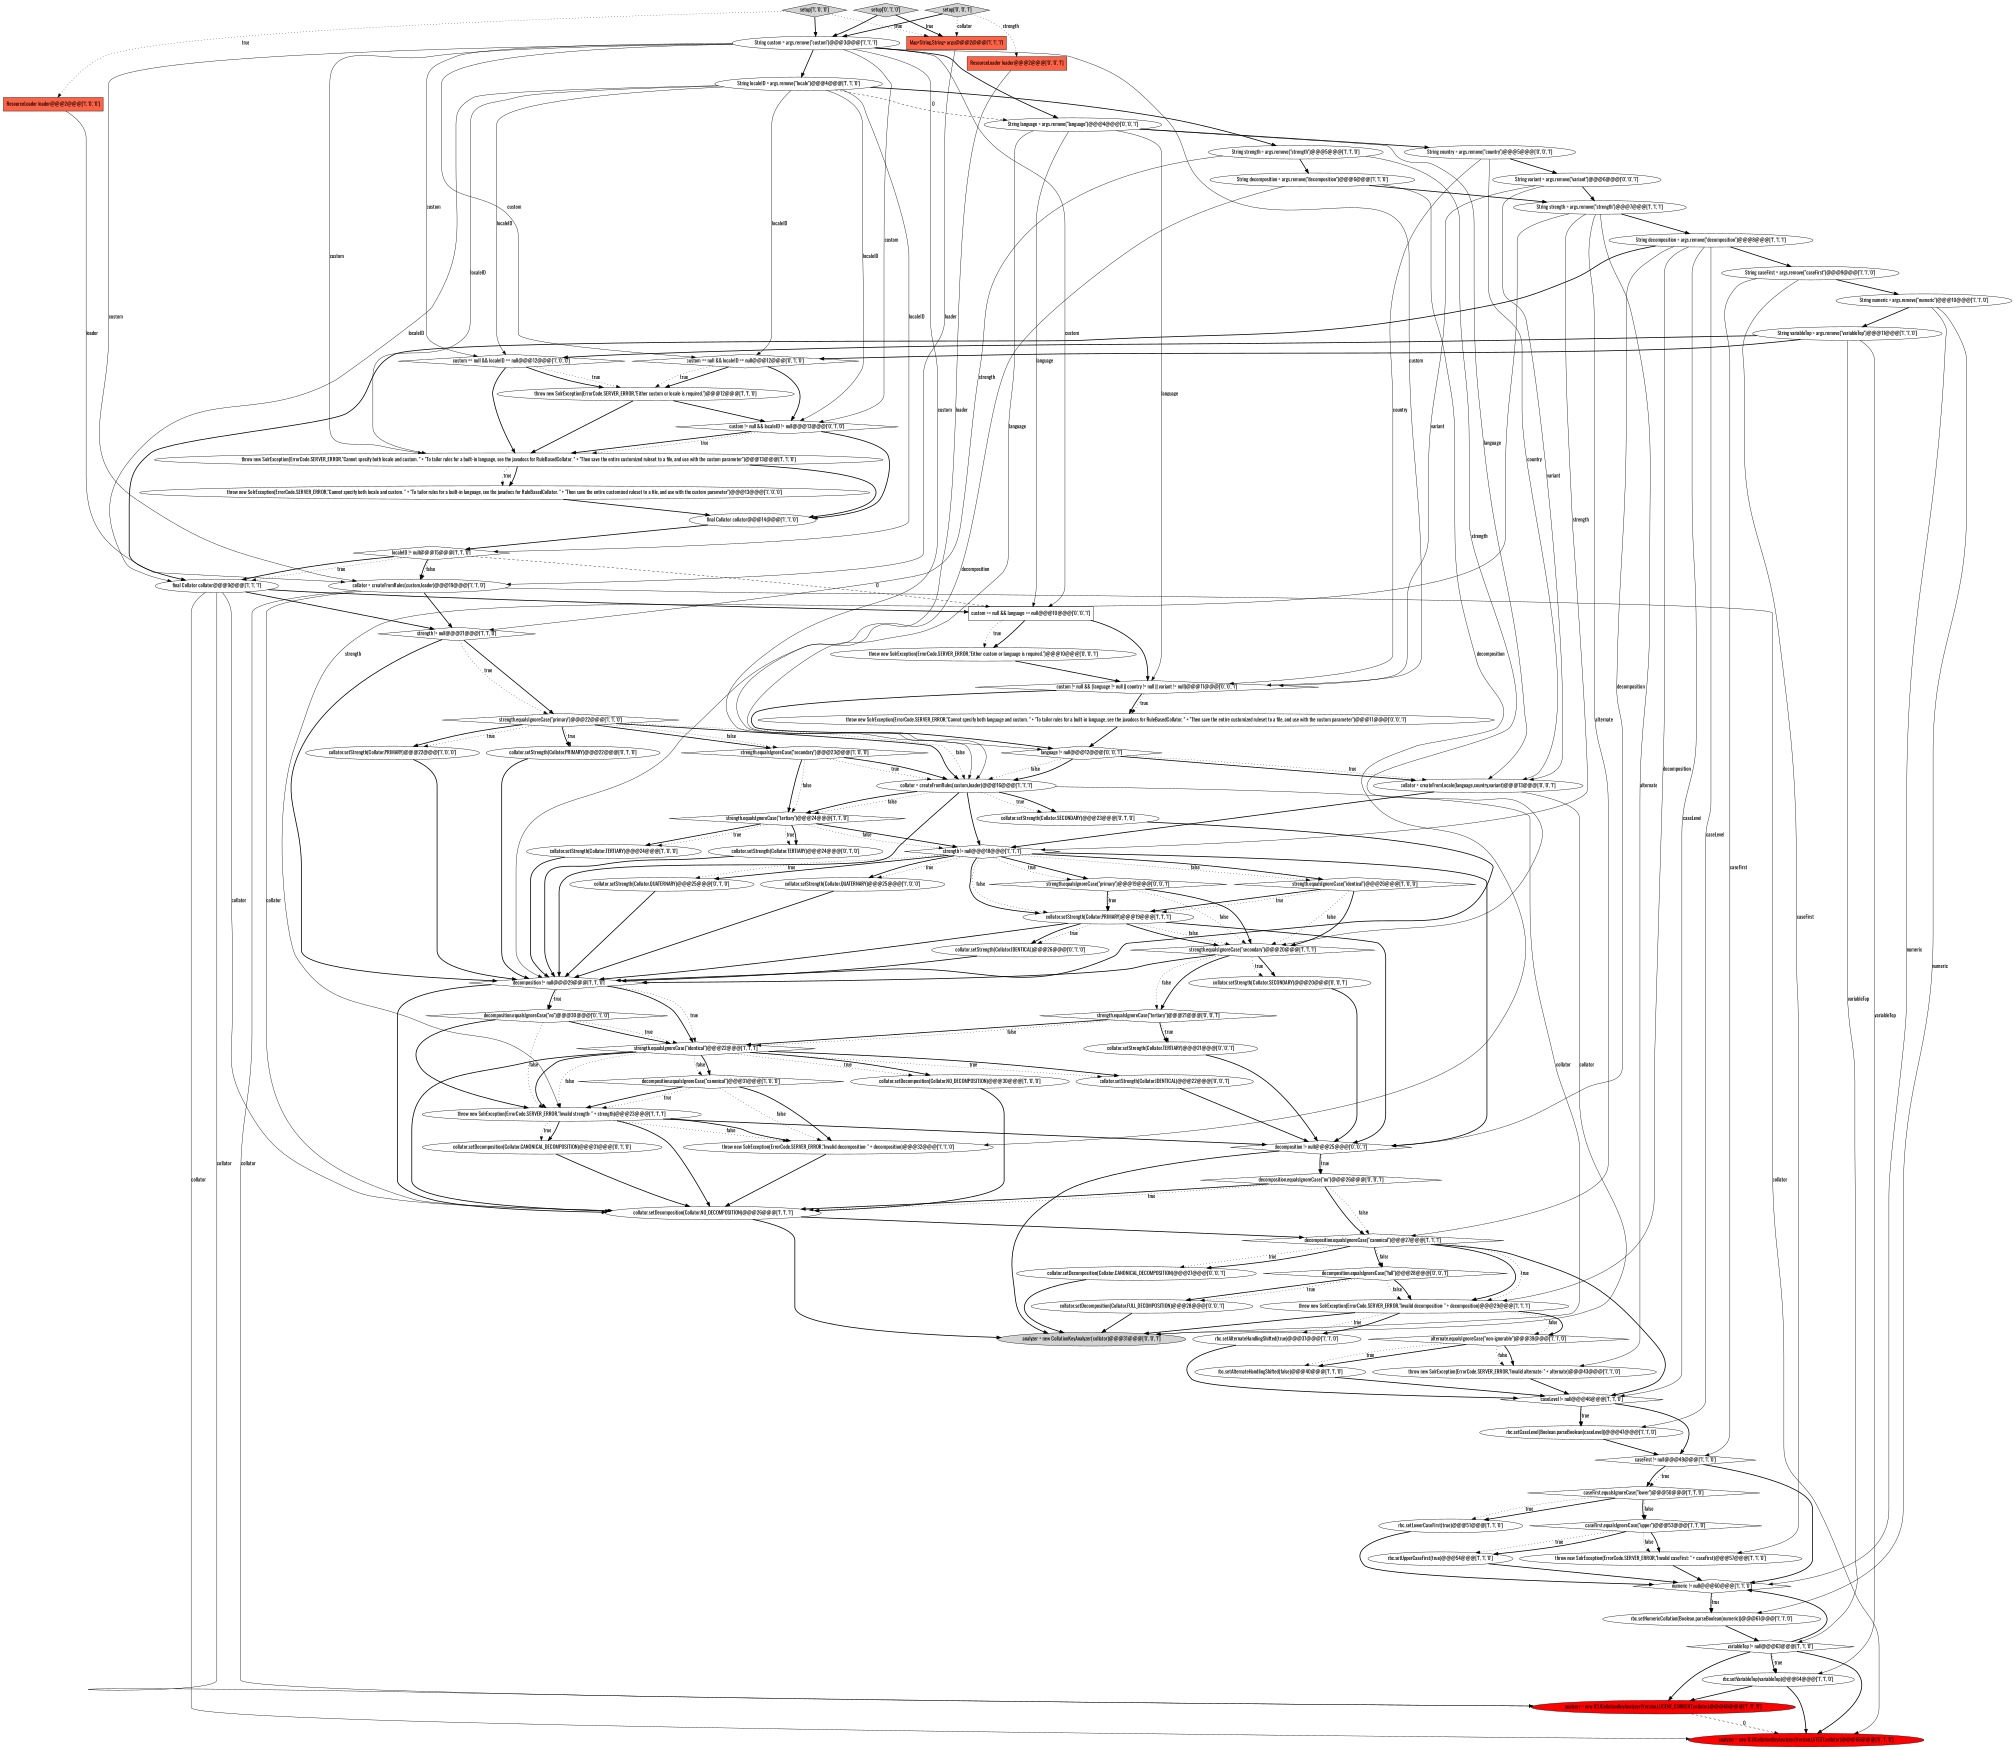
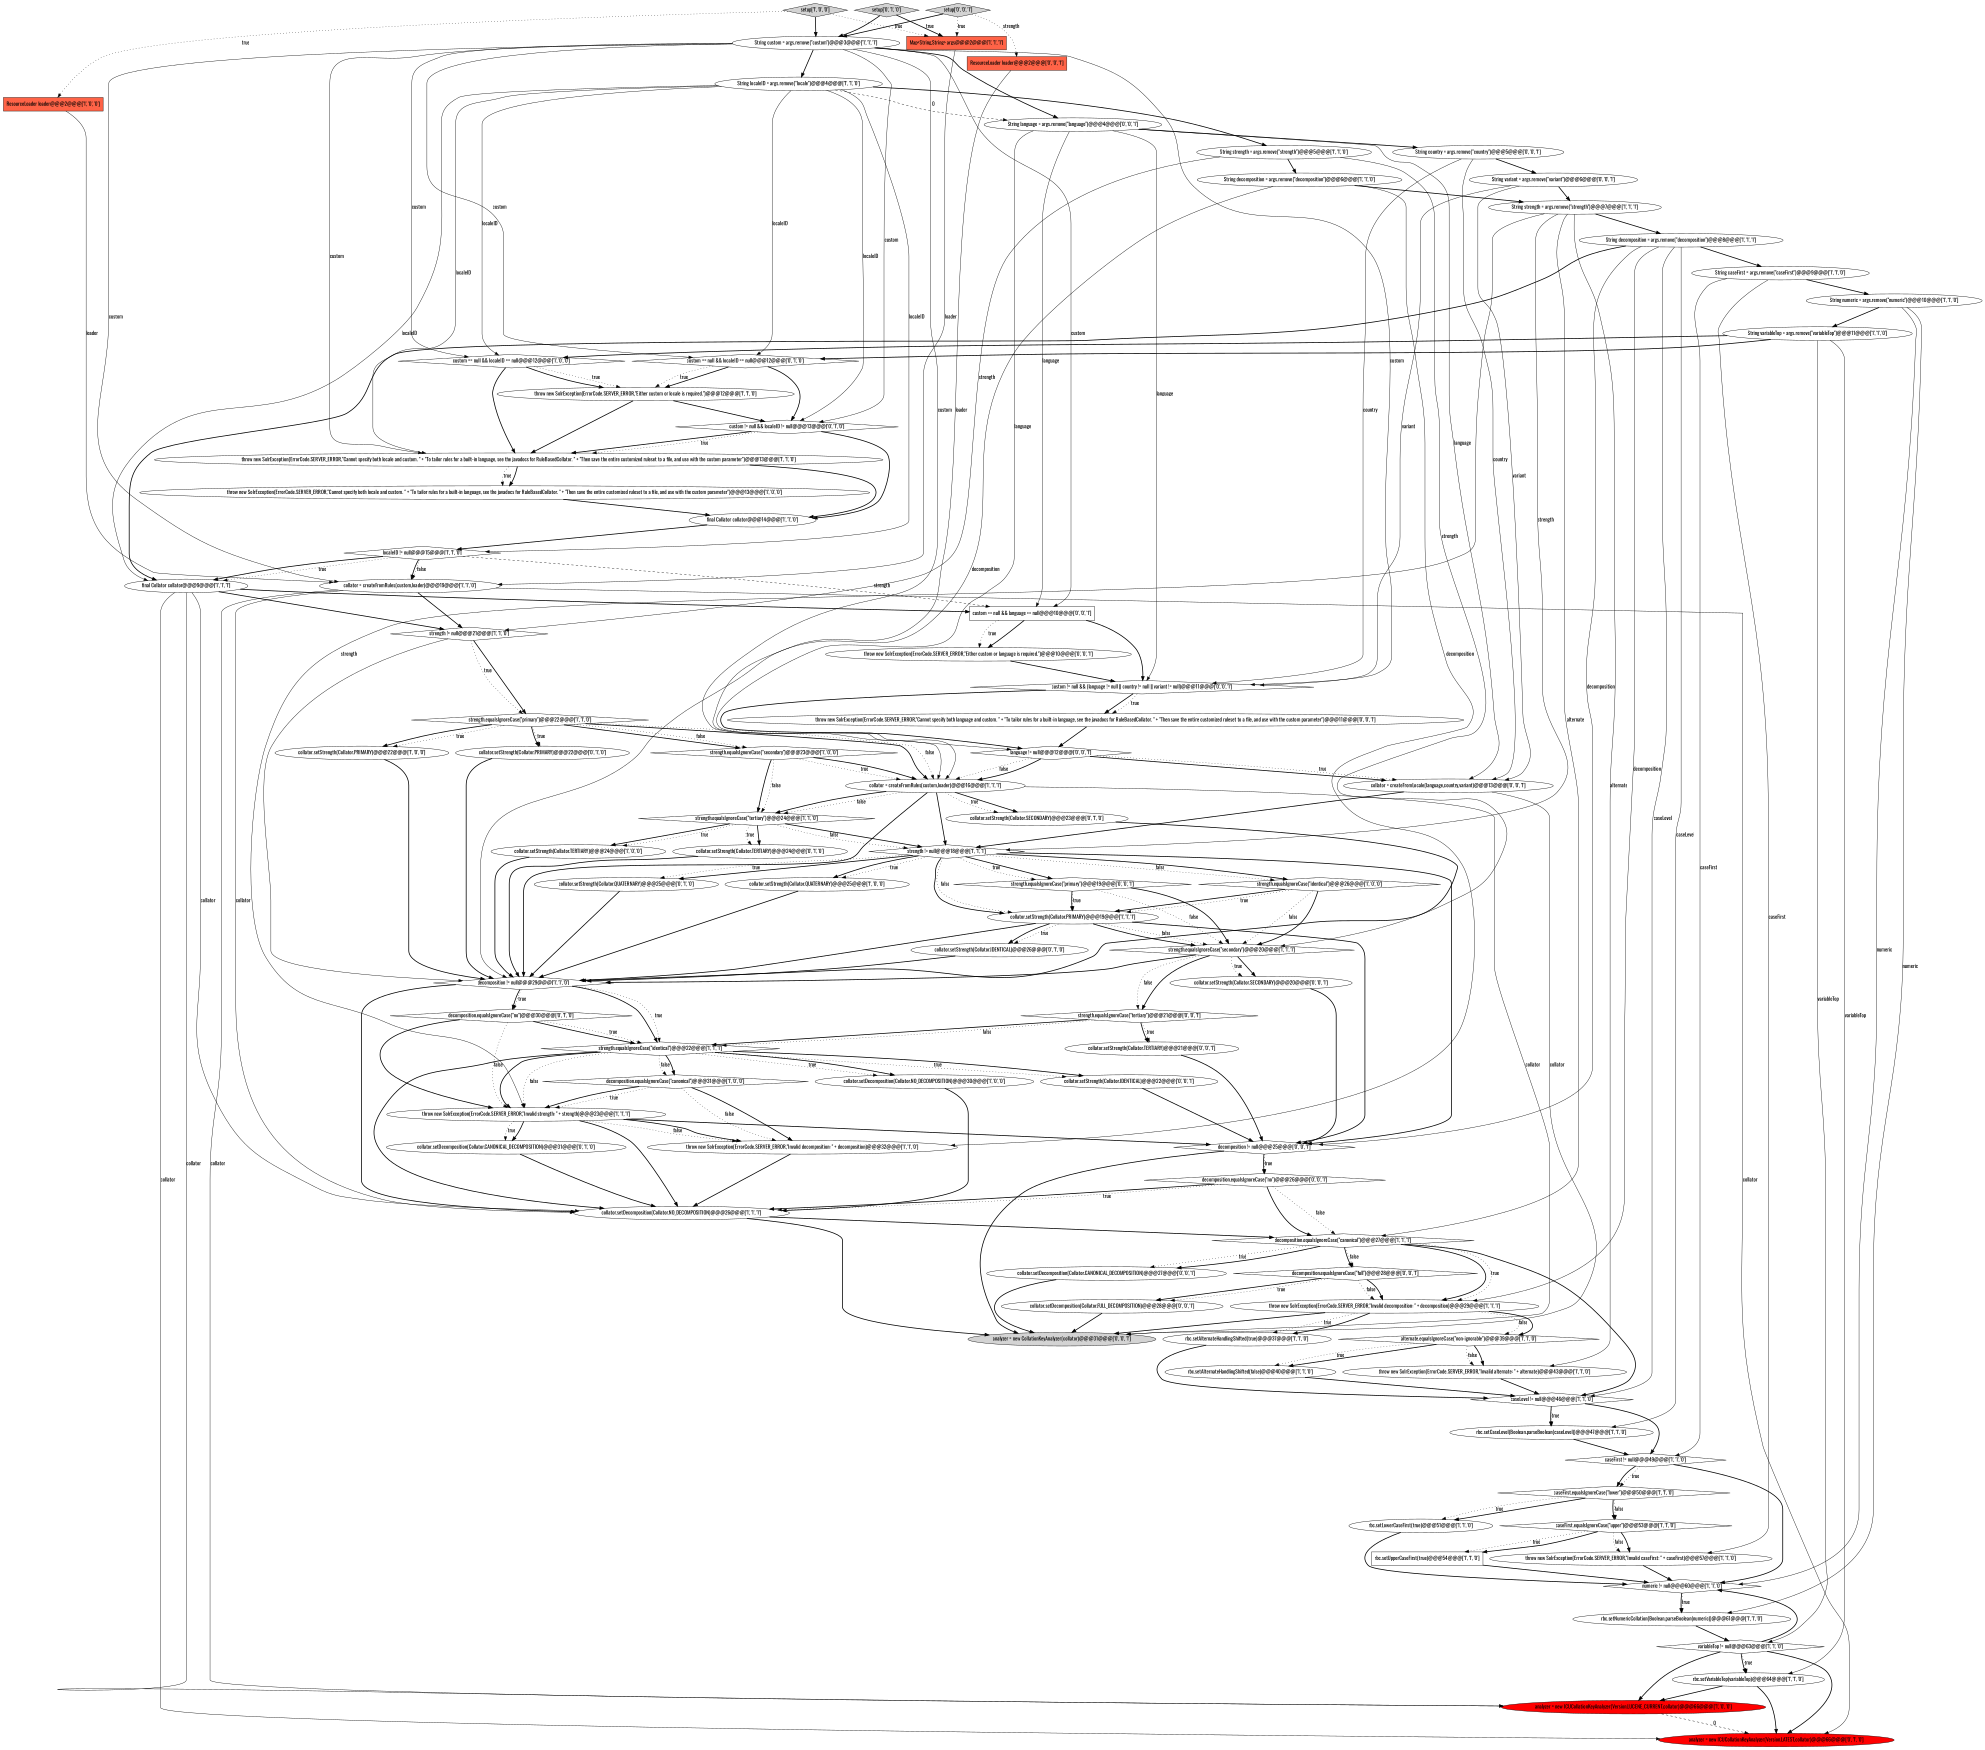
edge "setup['0', '0', '1']" -> "Map<String,String> args@@@2@@@['1', '1', '1']": label "collator" -> "true"
edge "localeID != null@@@15@@@['1', '1', '0']" -> "custom == null && language == null@@@10@@@['0', '0', '1']": label "0" -> "strength"
edge "strength != null@@@21@@@['1', '1', '0']" -> "decomposition != null@@@29@@@['1', '1', '0']": style bold -> solid
node "rbc.setUpperCaseFirst(true)@@@54@@@['1', '1', '0']": shape ellipse -> box
